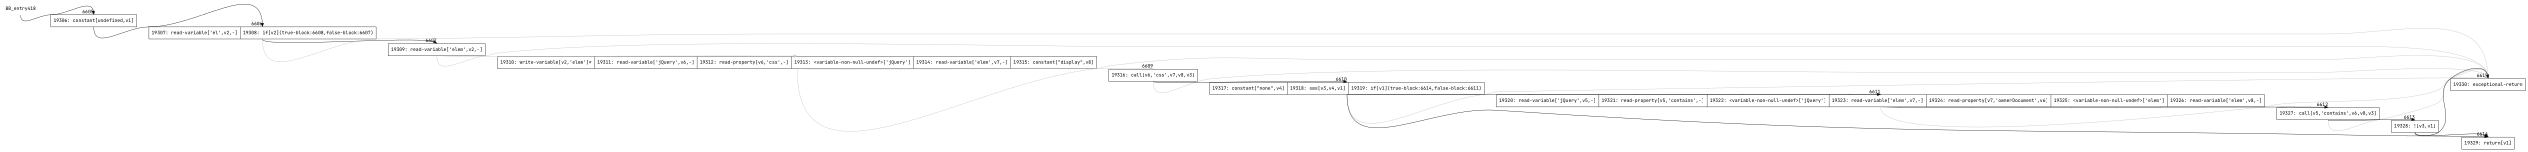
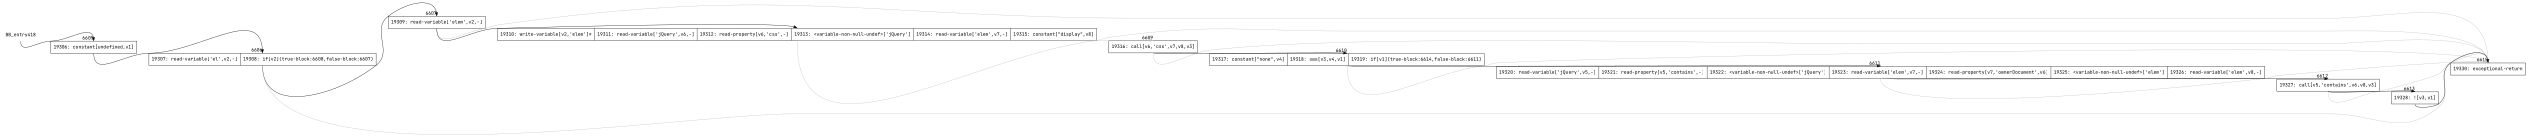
edge "19309: read-variable['elem',v2,-]" -> "19310: write-variable[v2,'elem']*": color gray -> black
node "19329: return[v1]": removed
